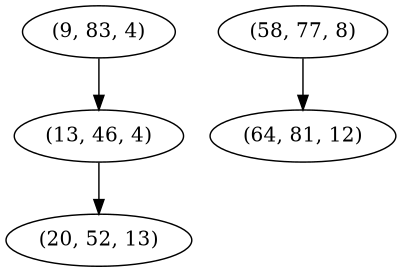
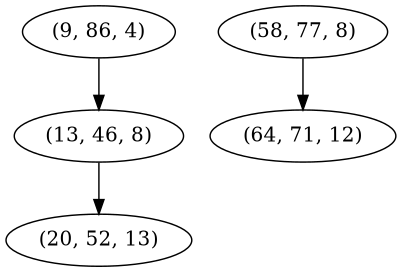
node "(9, 83, 4)": label "(9, 83, 4)" -> "(9, 86, 4)"
node "(13, 46, 4)": label "(13, 46, 4)" -> "(13, 46, 8)"
node "(64, 81, 12)": label "(64, 81, 12)" -> "(64, 71, 12)"
